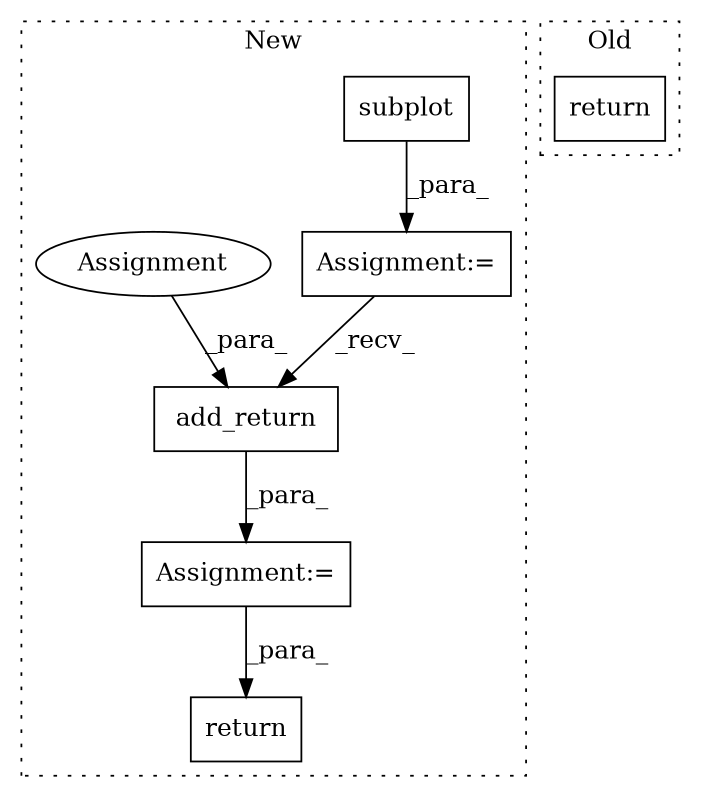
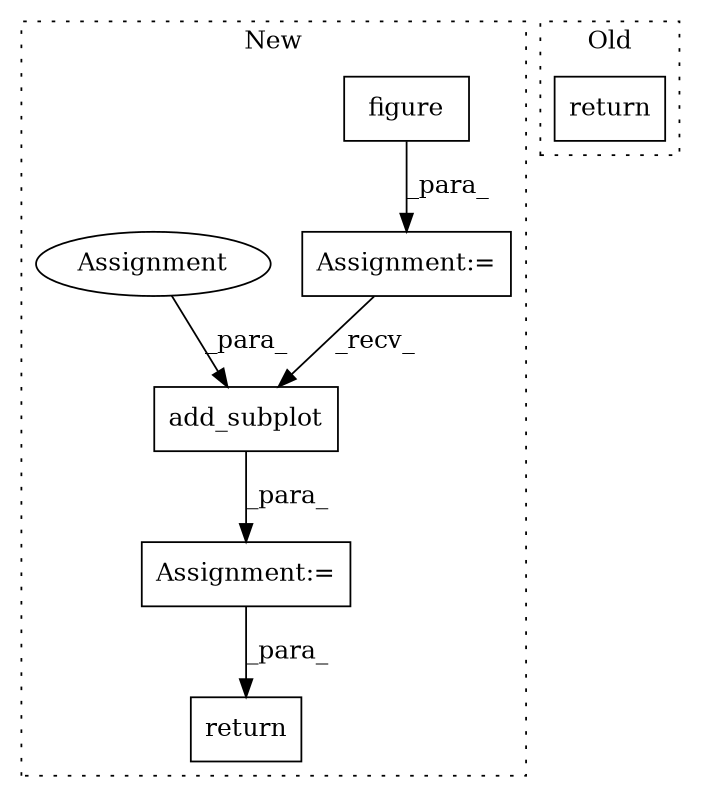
node "subplot": label "subplot" -> "figure"
node "add_return": label "add_return" -> "add_subplot"
